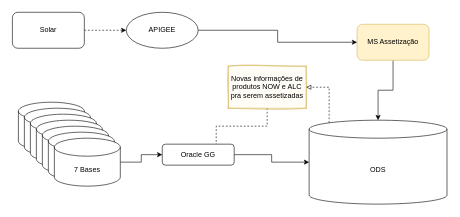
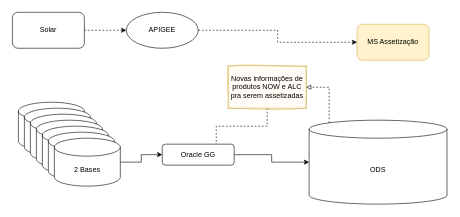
edge "APIGEE" -> "MS Assetização": style solid -> dashed
edge "MS Assetização" -> "ODS": removed
node "7 Bases": label "7 Bases" -> "2 Bases"
